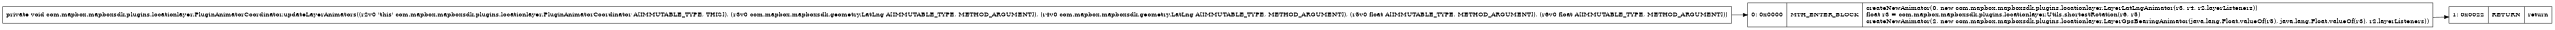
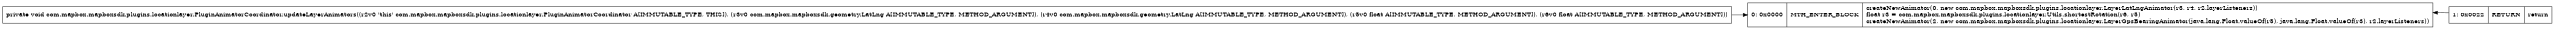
edge "0: 0x0000" -> "1: 0x0022": reversed
